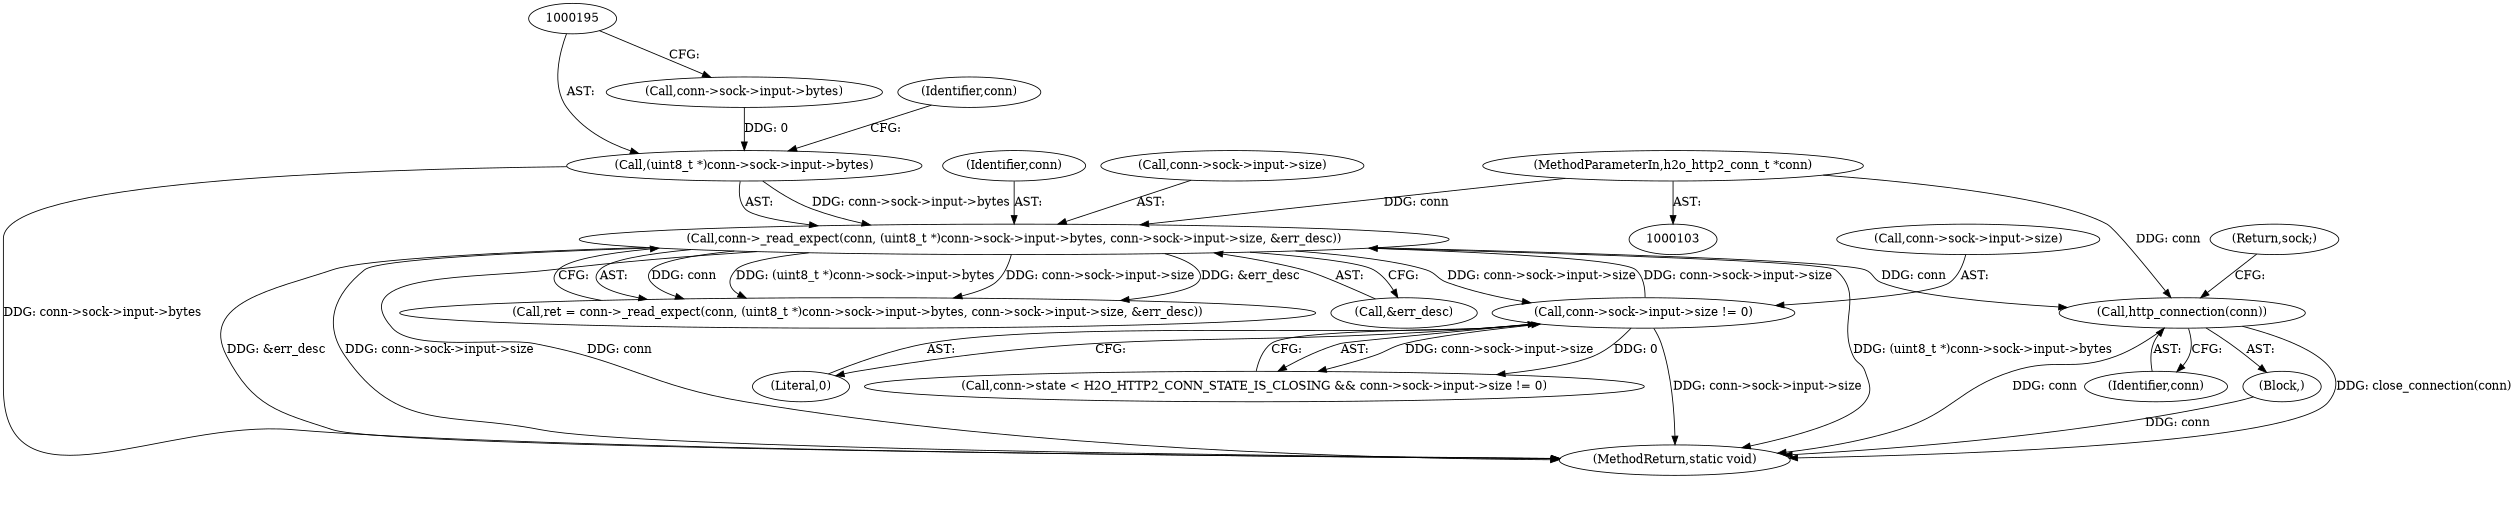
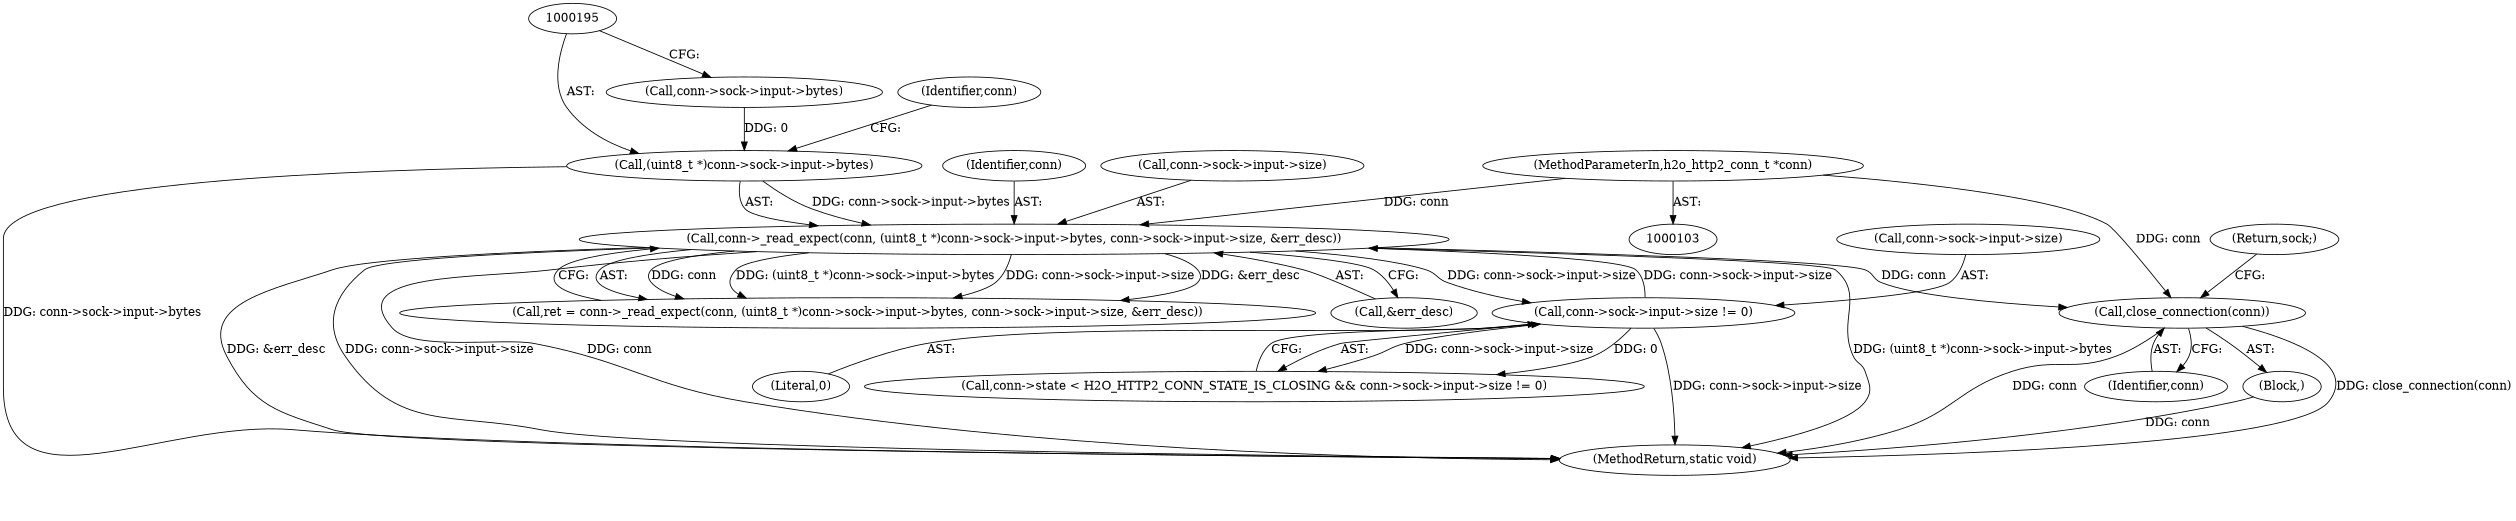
node "(Call,http_connection(conn))": label "(Call,http_connection(conn))" -> "(Call,close_connection(conn))"
edge "(Call,conn->sock->input->size != 0)" -> "(Literal,0)": removed, label "CFG:"
